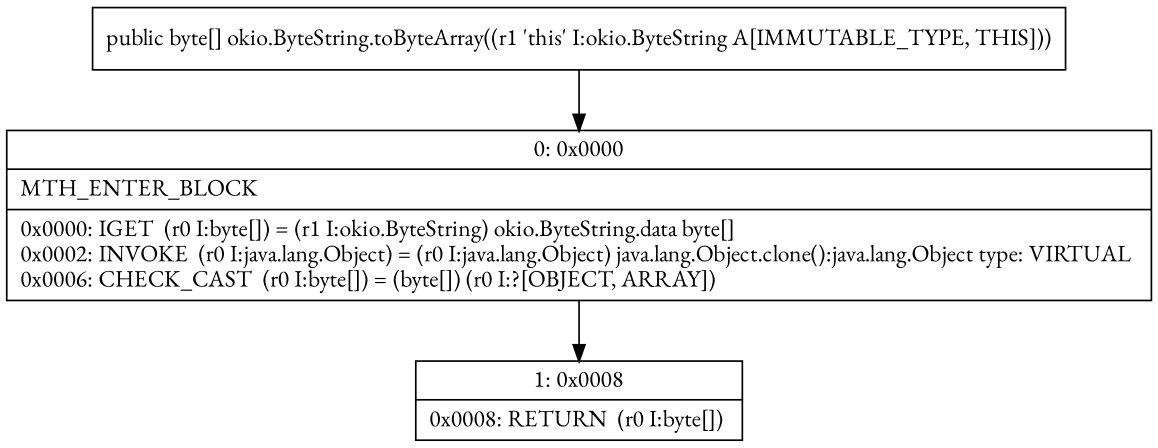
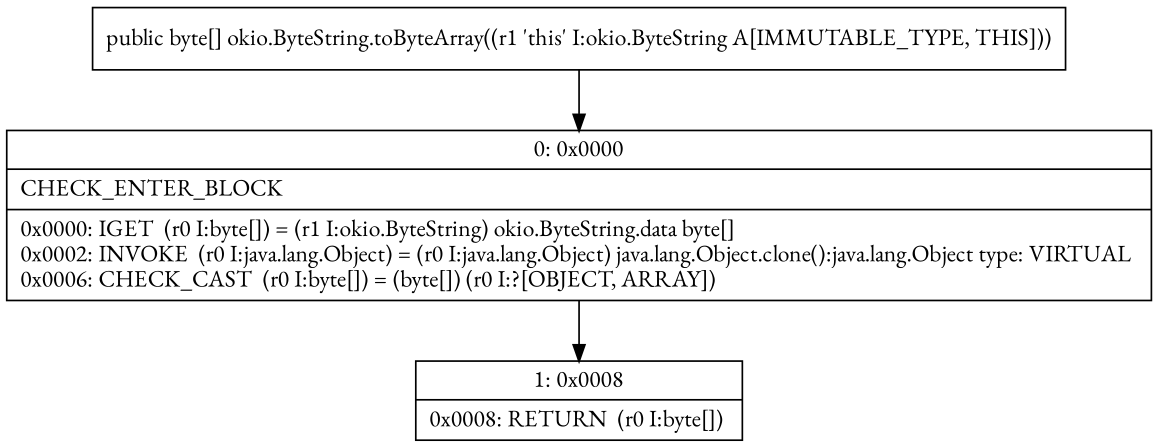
node "0: 0x0000": text "MTH_ENTER_BLOCK" -> "CHECK_ENTER_BLOCK"
